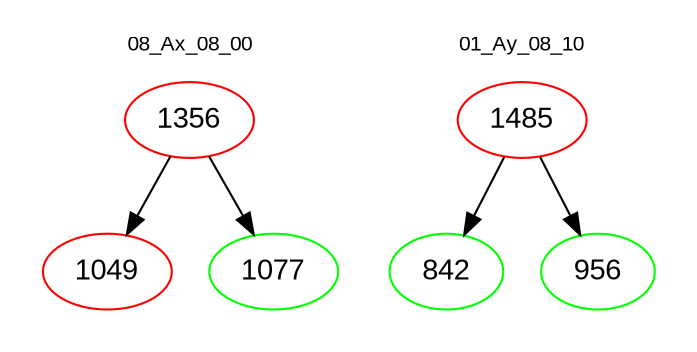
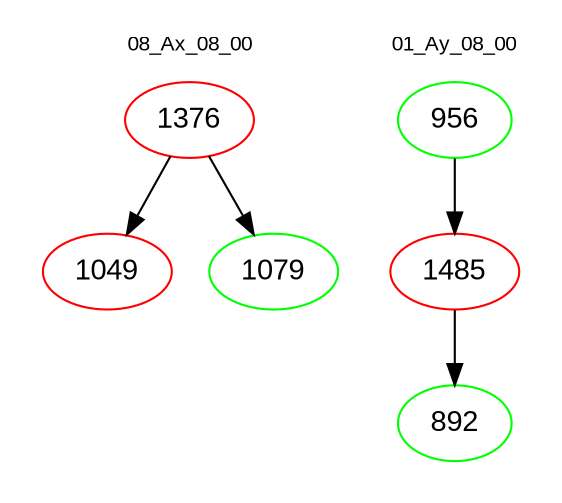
cluster "01_Ay_08_10": label "01_Ay_08_10" -> "01_Ay_08_00"
node "1356": label "1356" -> "1376"
edge "1485" -> "956": reversed
node "1077": label "1077" -> "1079"
node "842": label "842" -> "892"
